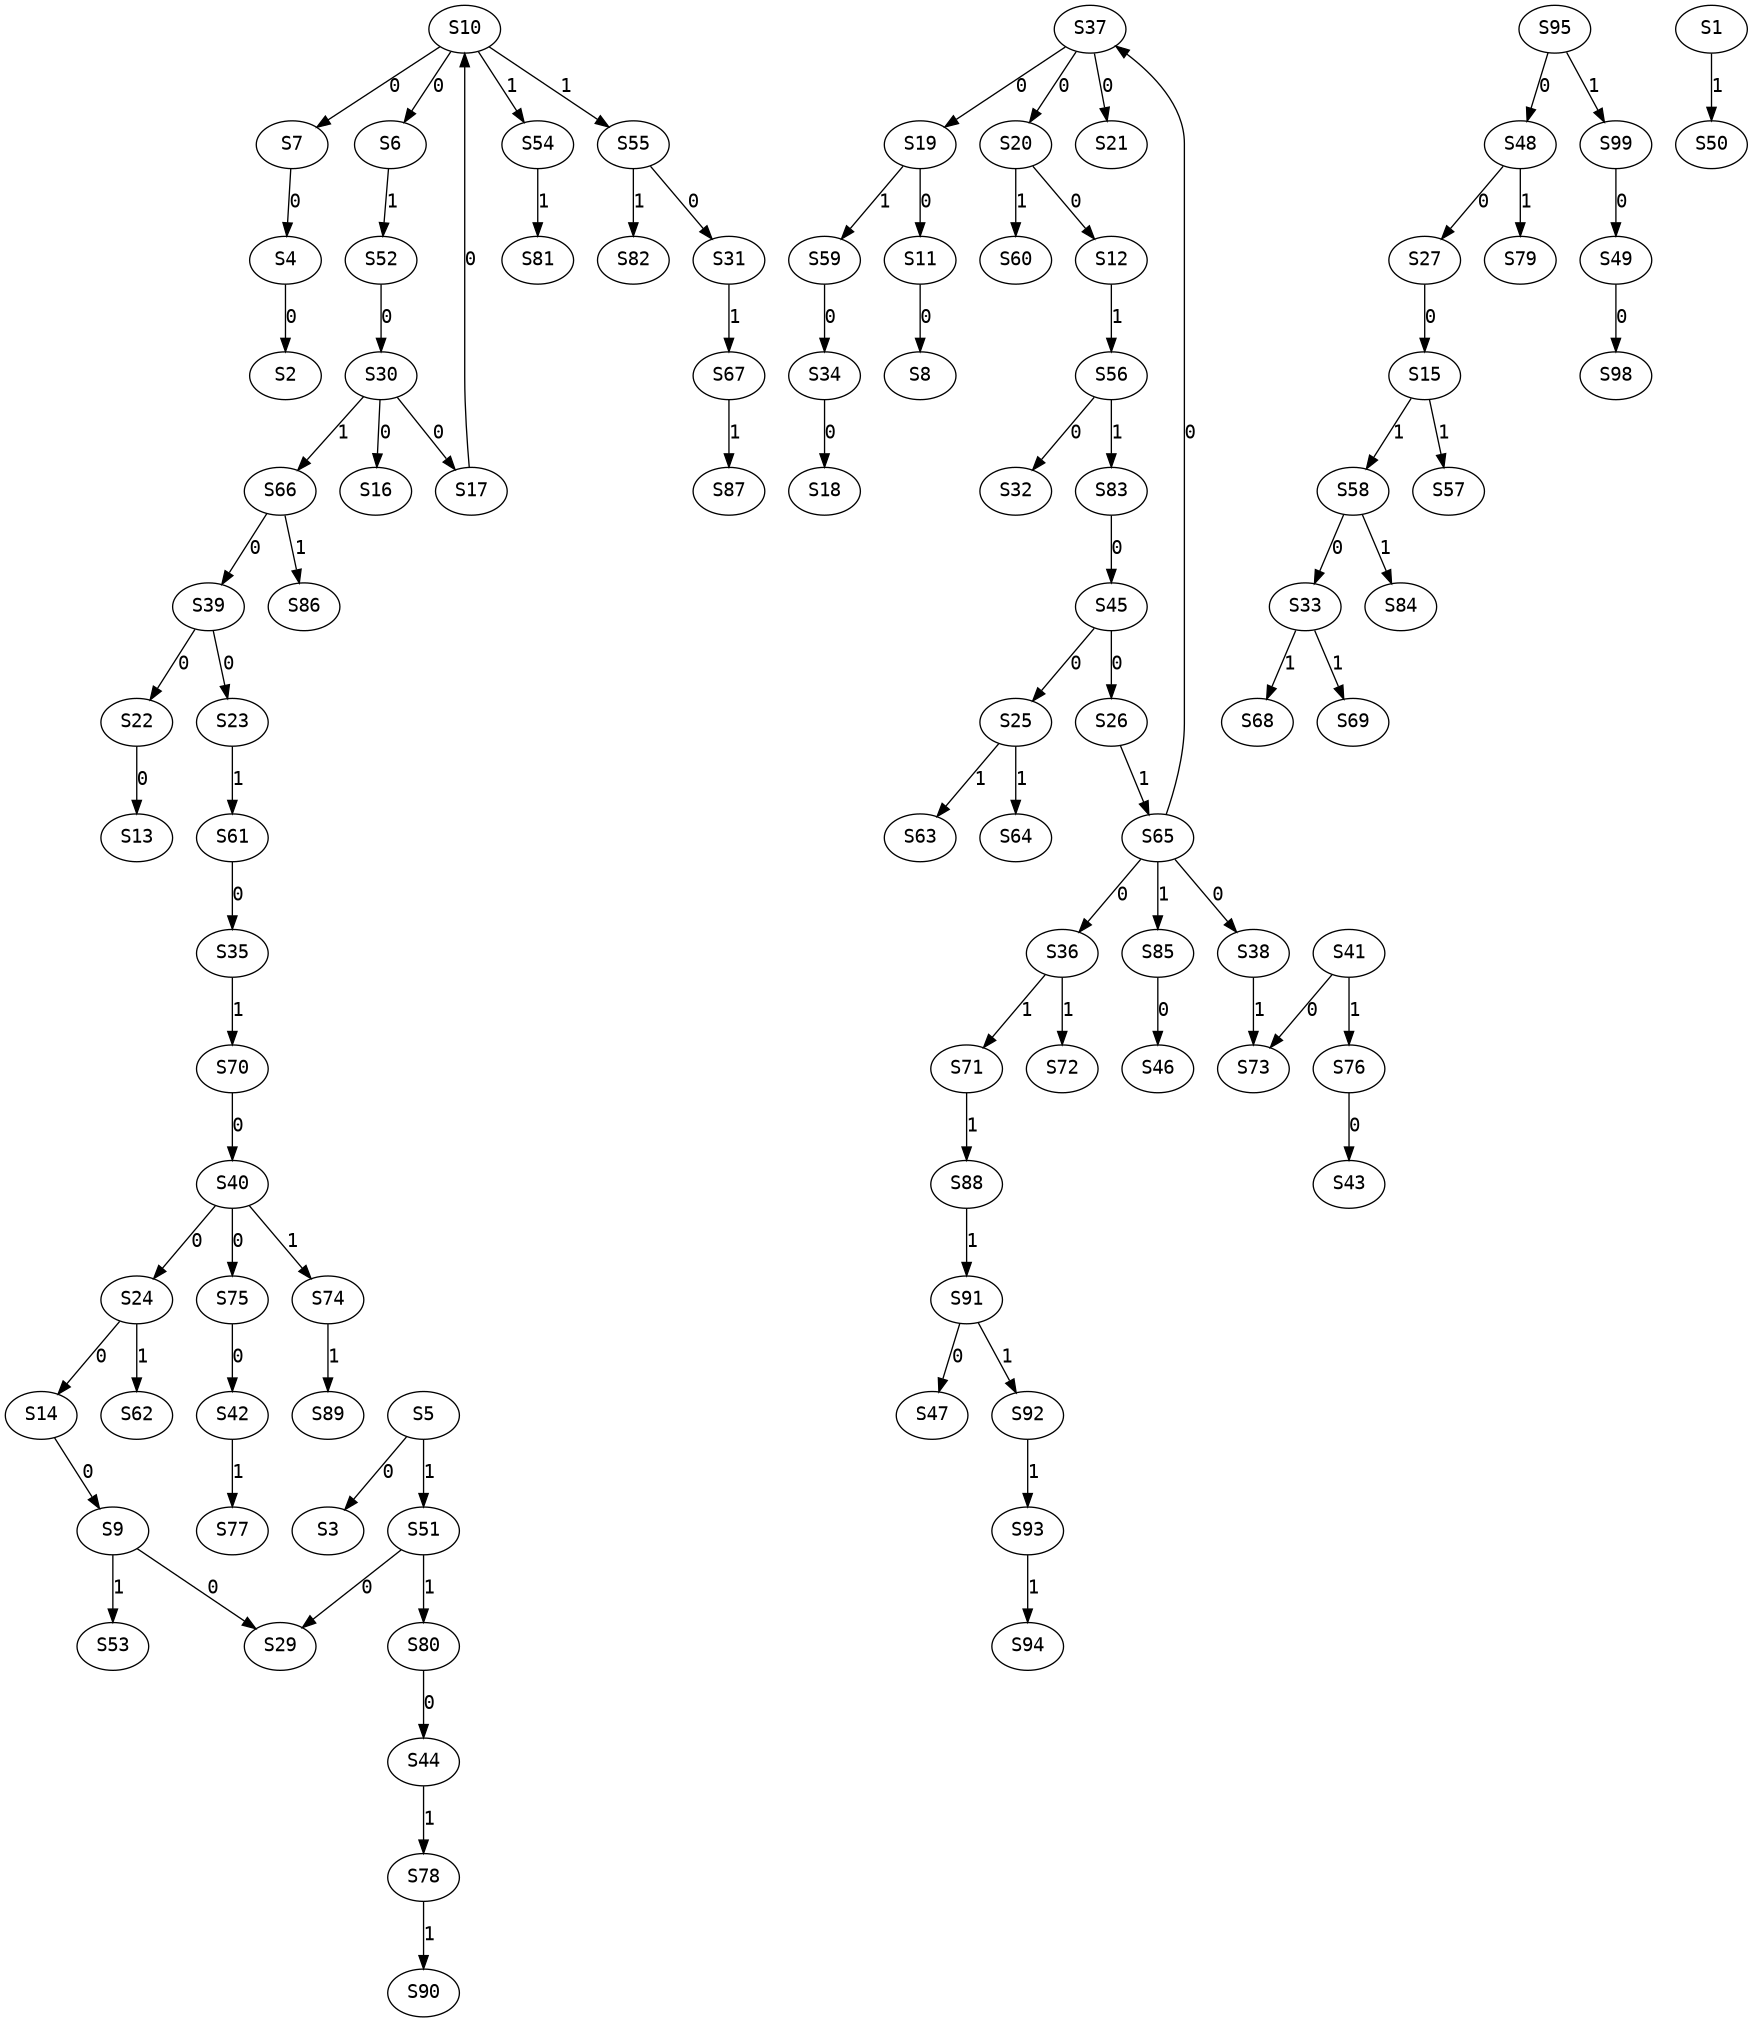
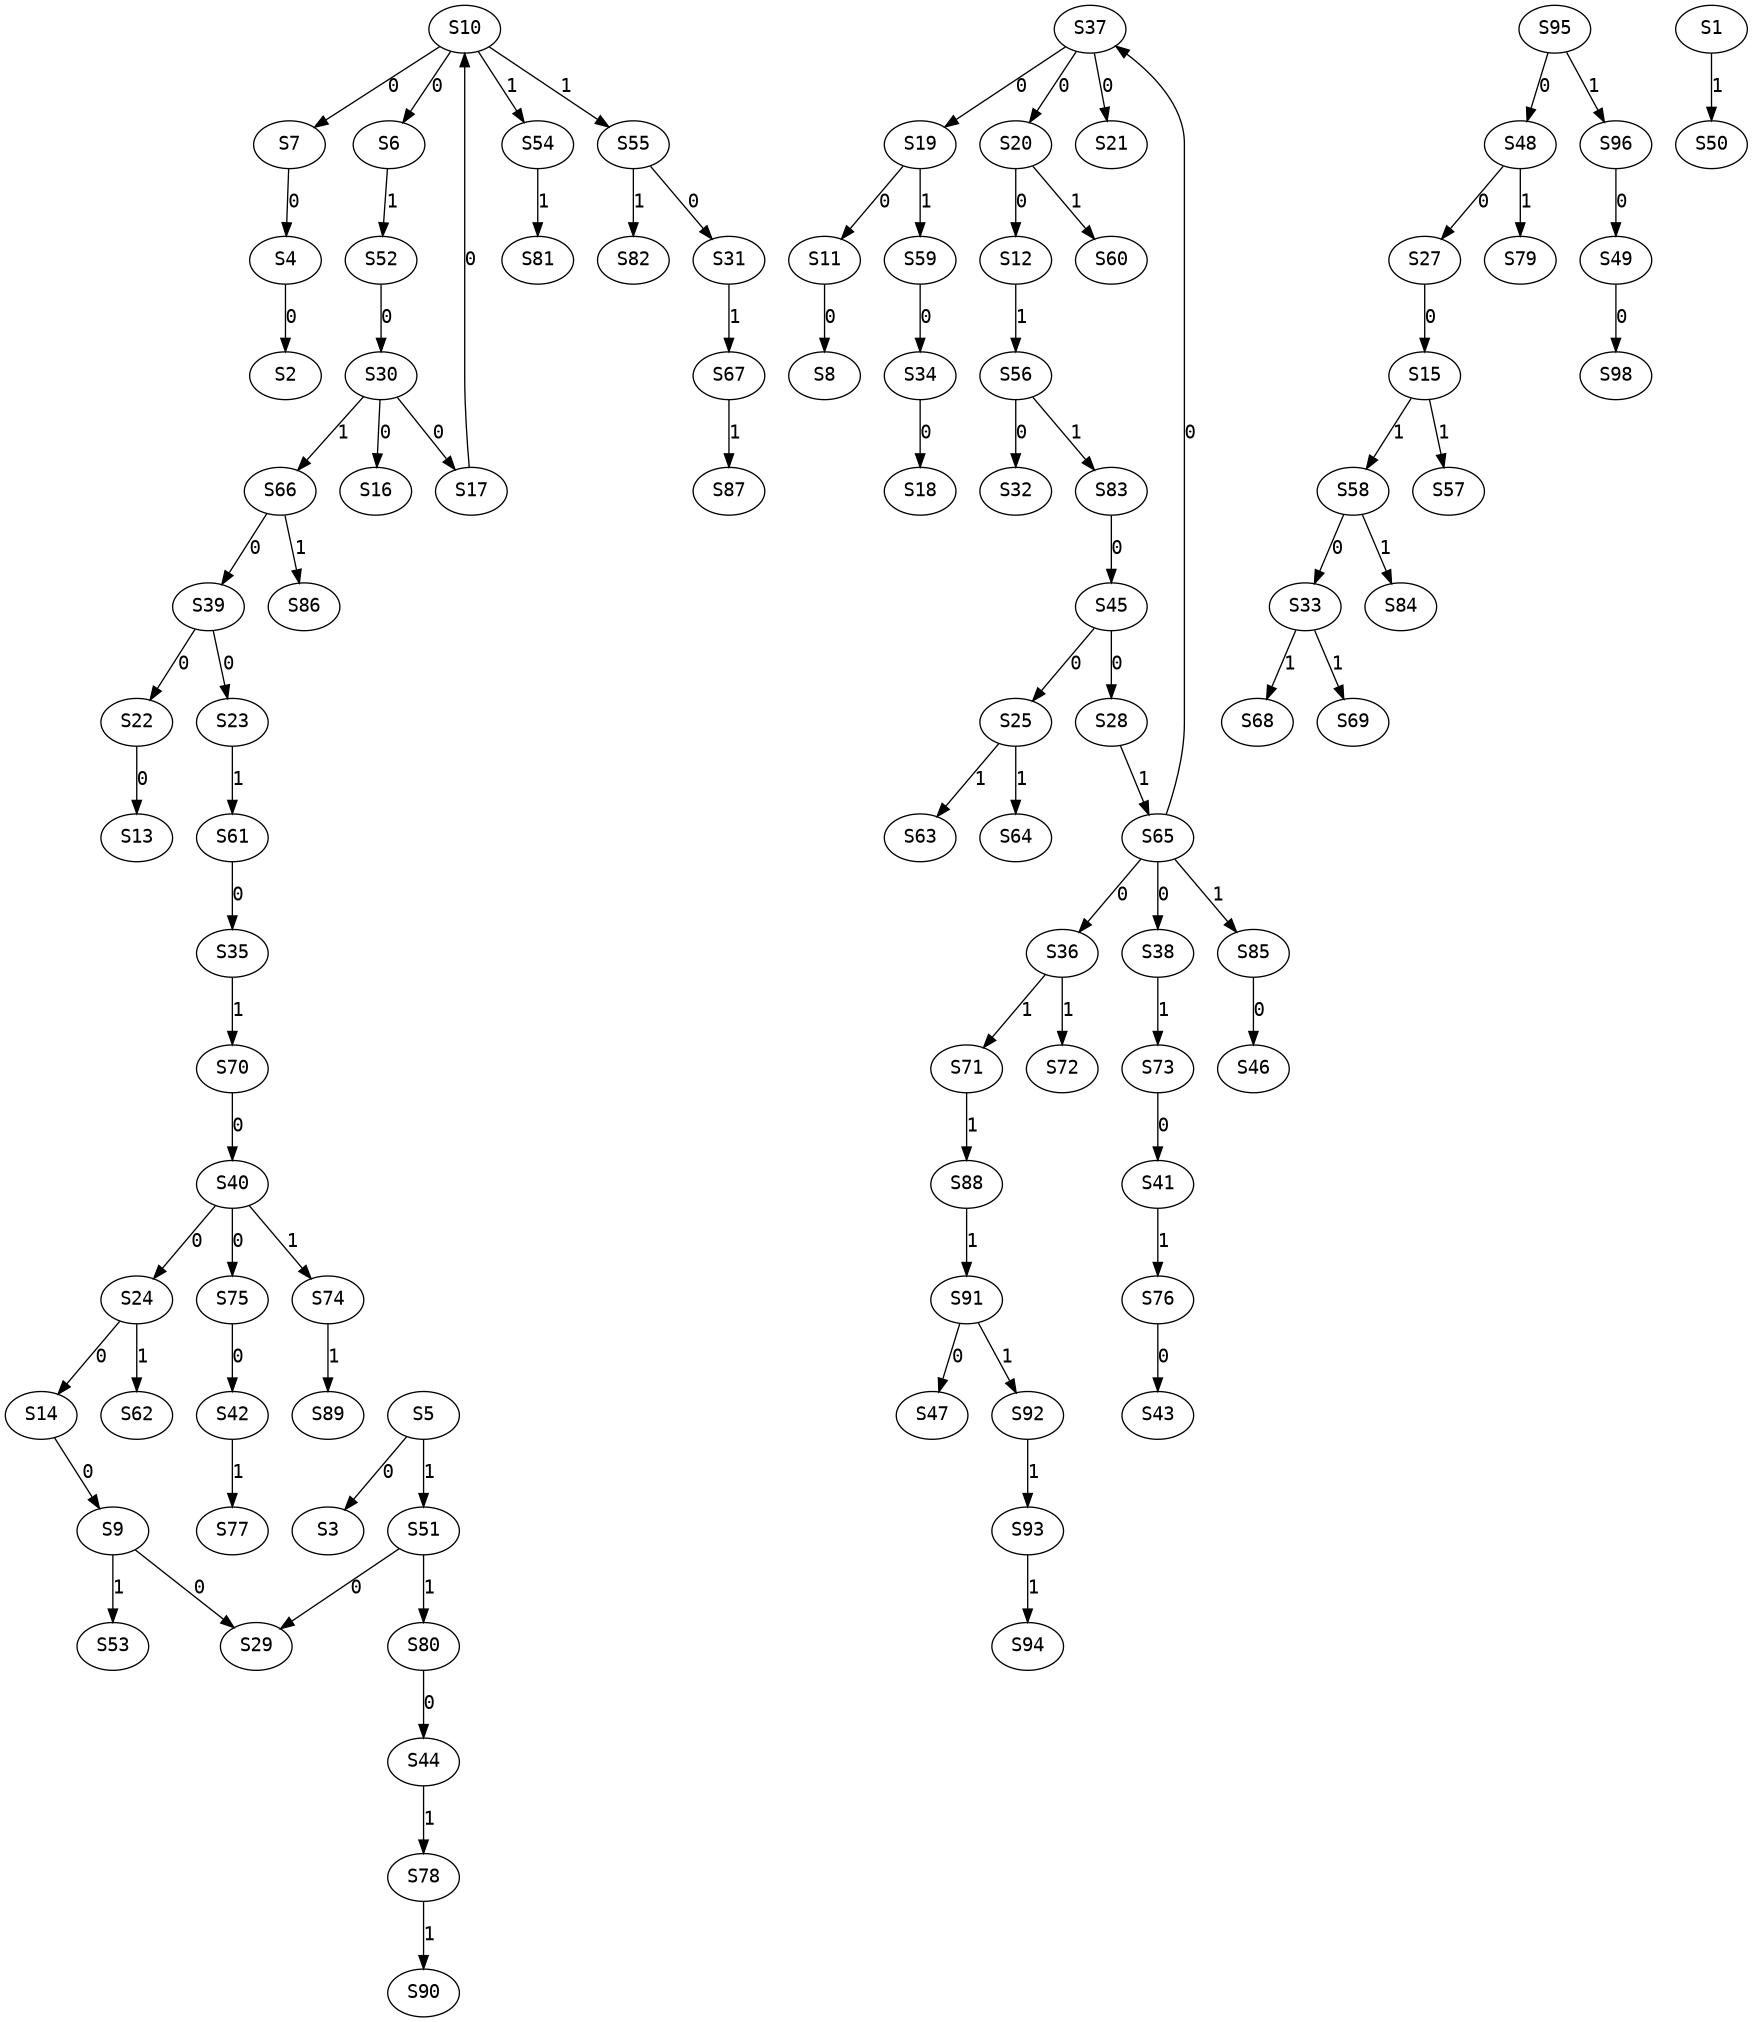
node "S99": label "S99" -> "S96"
node "S26": label "S26" -> "S28"
edge "S41" -> "S73": reversed
